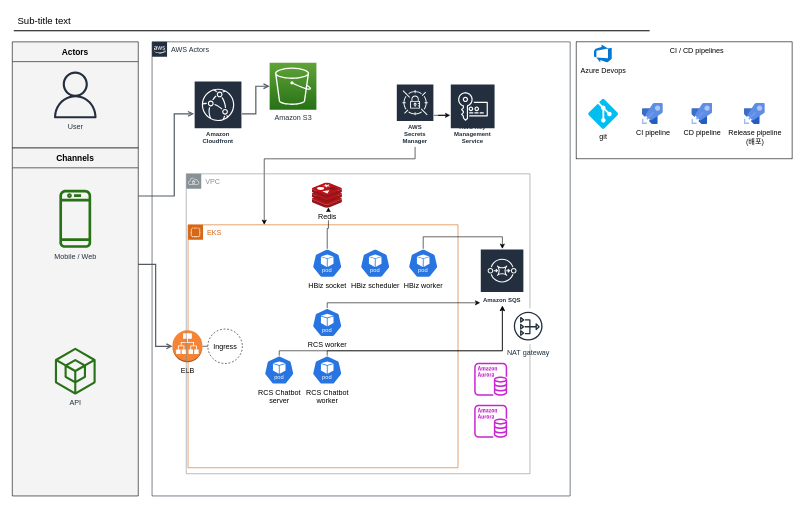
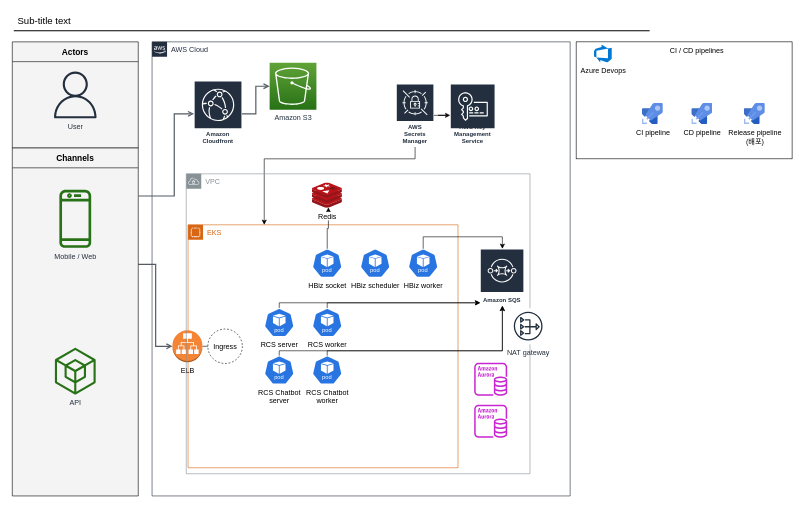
node "AWS Actors": label "AWS Actors" -> "AWS Cloud"
node "git": removed
edge "RCS server" -> "Amazon SQS": added
node "RCS server": added
